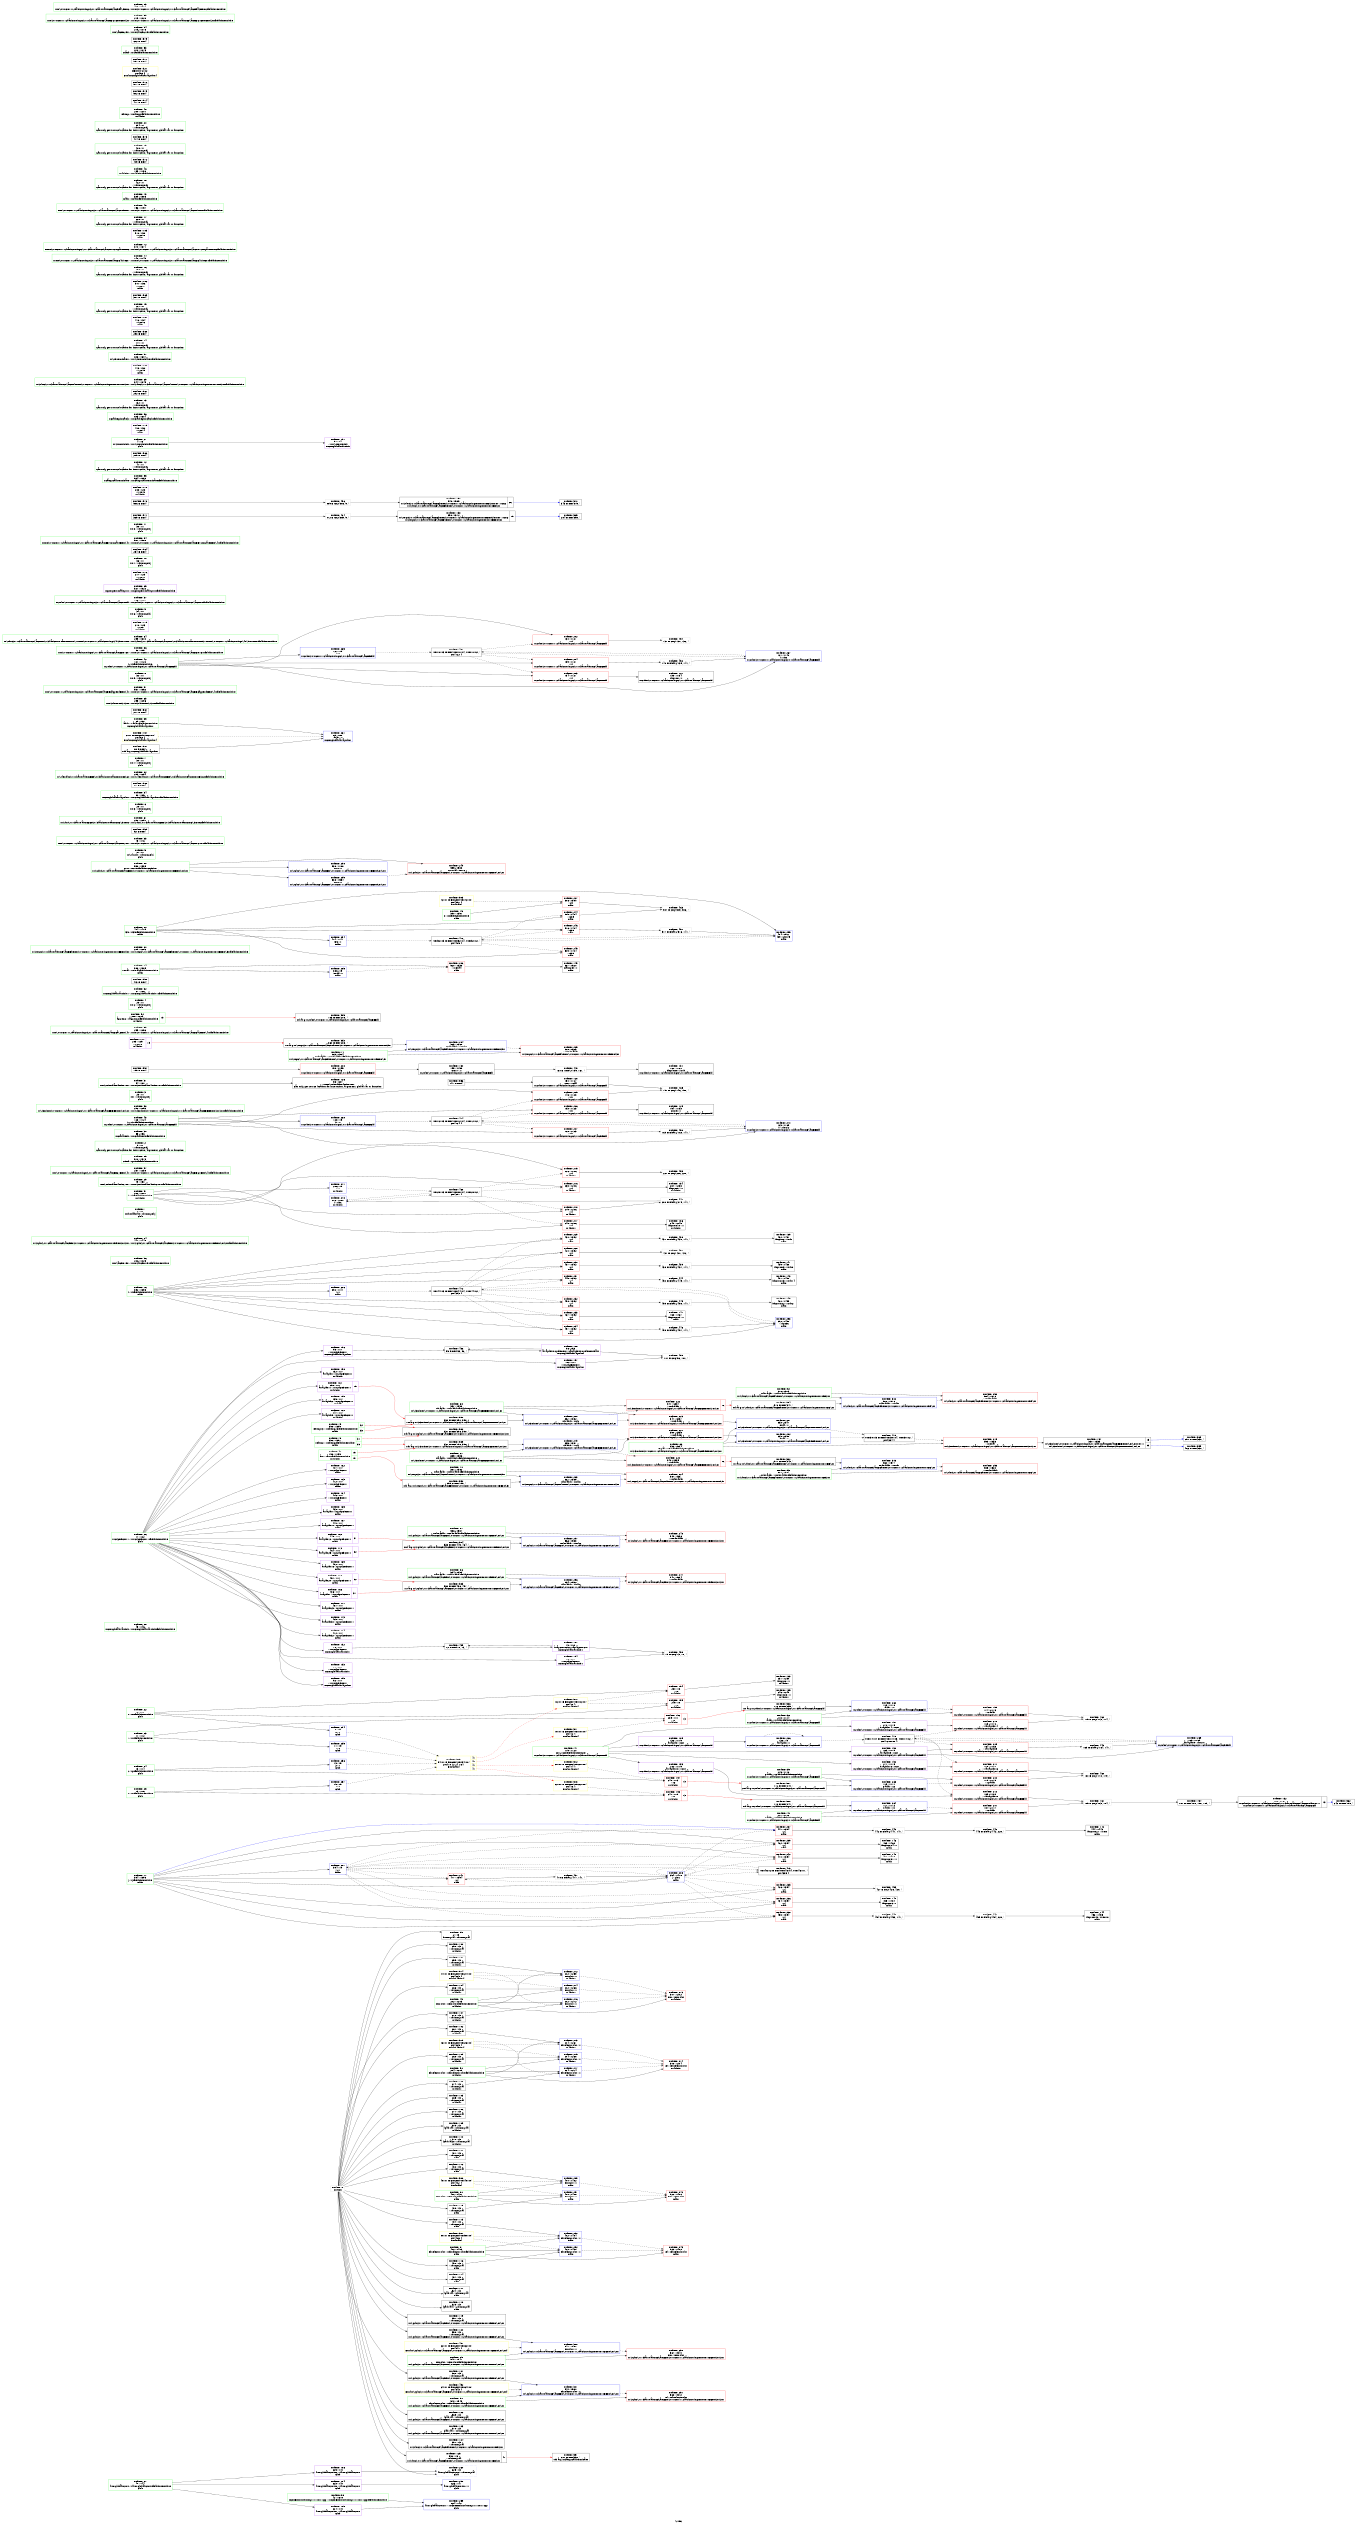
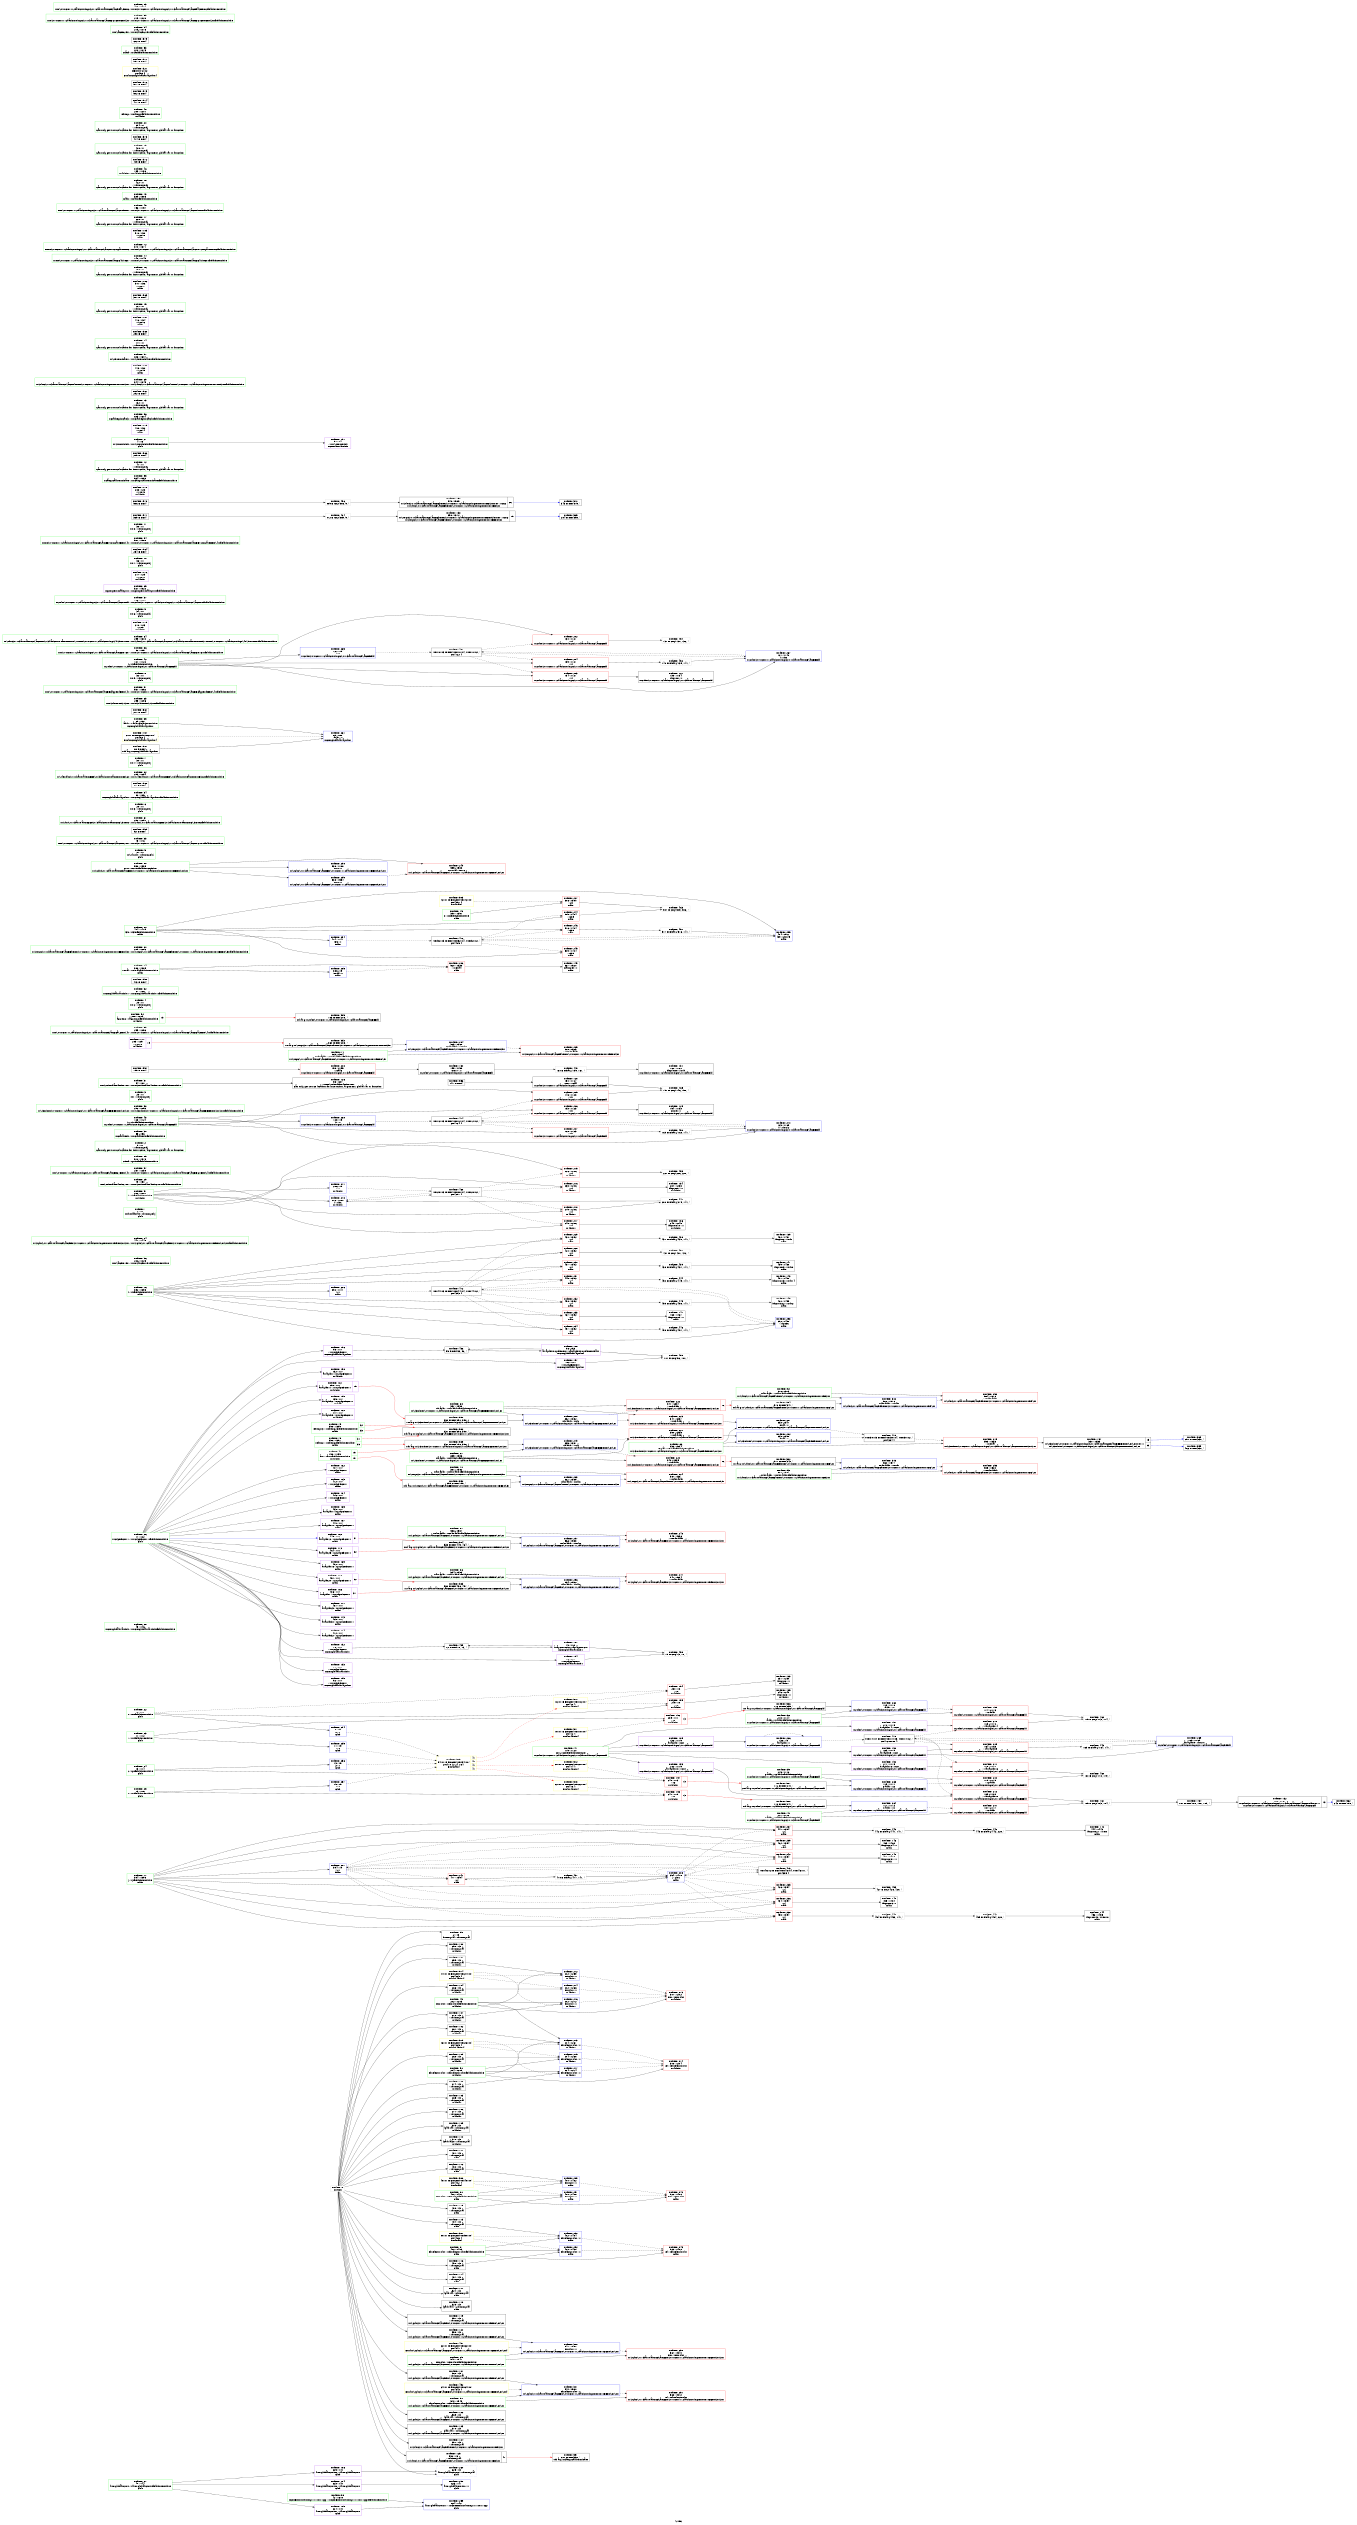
node "NodeID: 151": text "__cxx_global_var_init" -> "__cxx_rhs_var_init"
node "NodeID: 448": text "160 = ZNKSt(159, 161, )" -> "160 = Binary(159, 161, )"
edge "NodeID: 51" -> "NodeID: 278": added
edge "NodeID: 26" -> "NodeID: 168": color black -> blue
edge "NodeID: 22" -> "NodeID: 194": style solid -> dashed
edge "NodeID: 77" -> "NodeID: 237": color blue -> black
edge "NodeID: 49" -> "NodeID: 274": now "NodeID: 49" -> "NodeID: 273"
